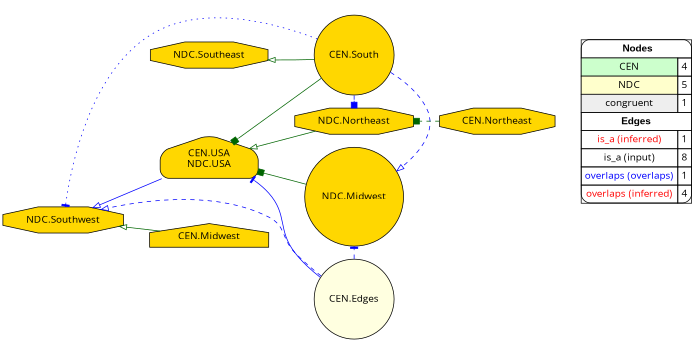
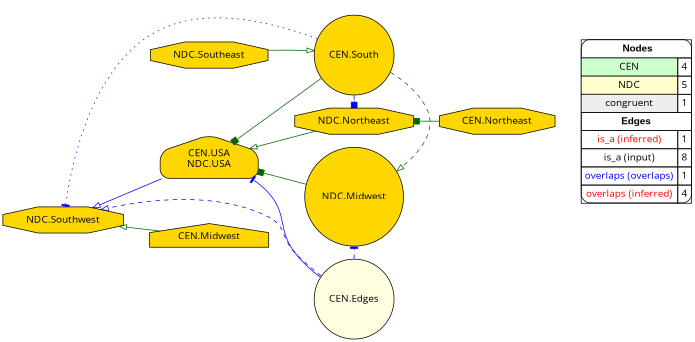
edge "CEN.South" -> "NDC.Southeast": reversed
edge "CEN.South" -> "NDC.Midwest": color blue -> darkgreen
edge "CEN.Northeast" -> "NDC.Northeast": style dashed -> solid
